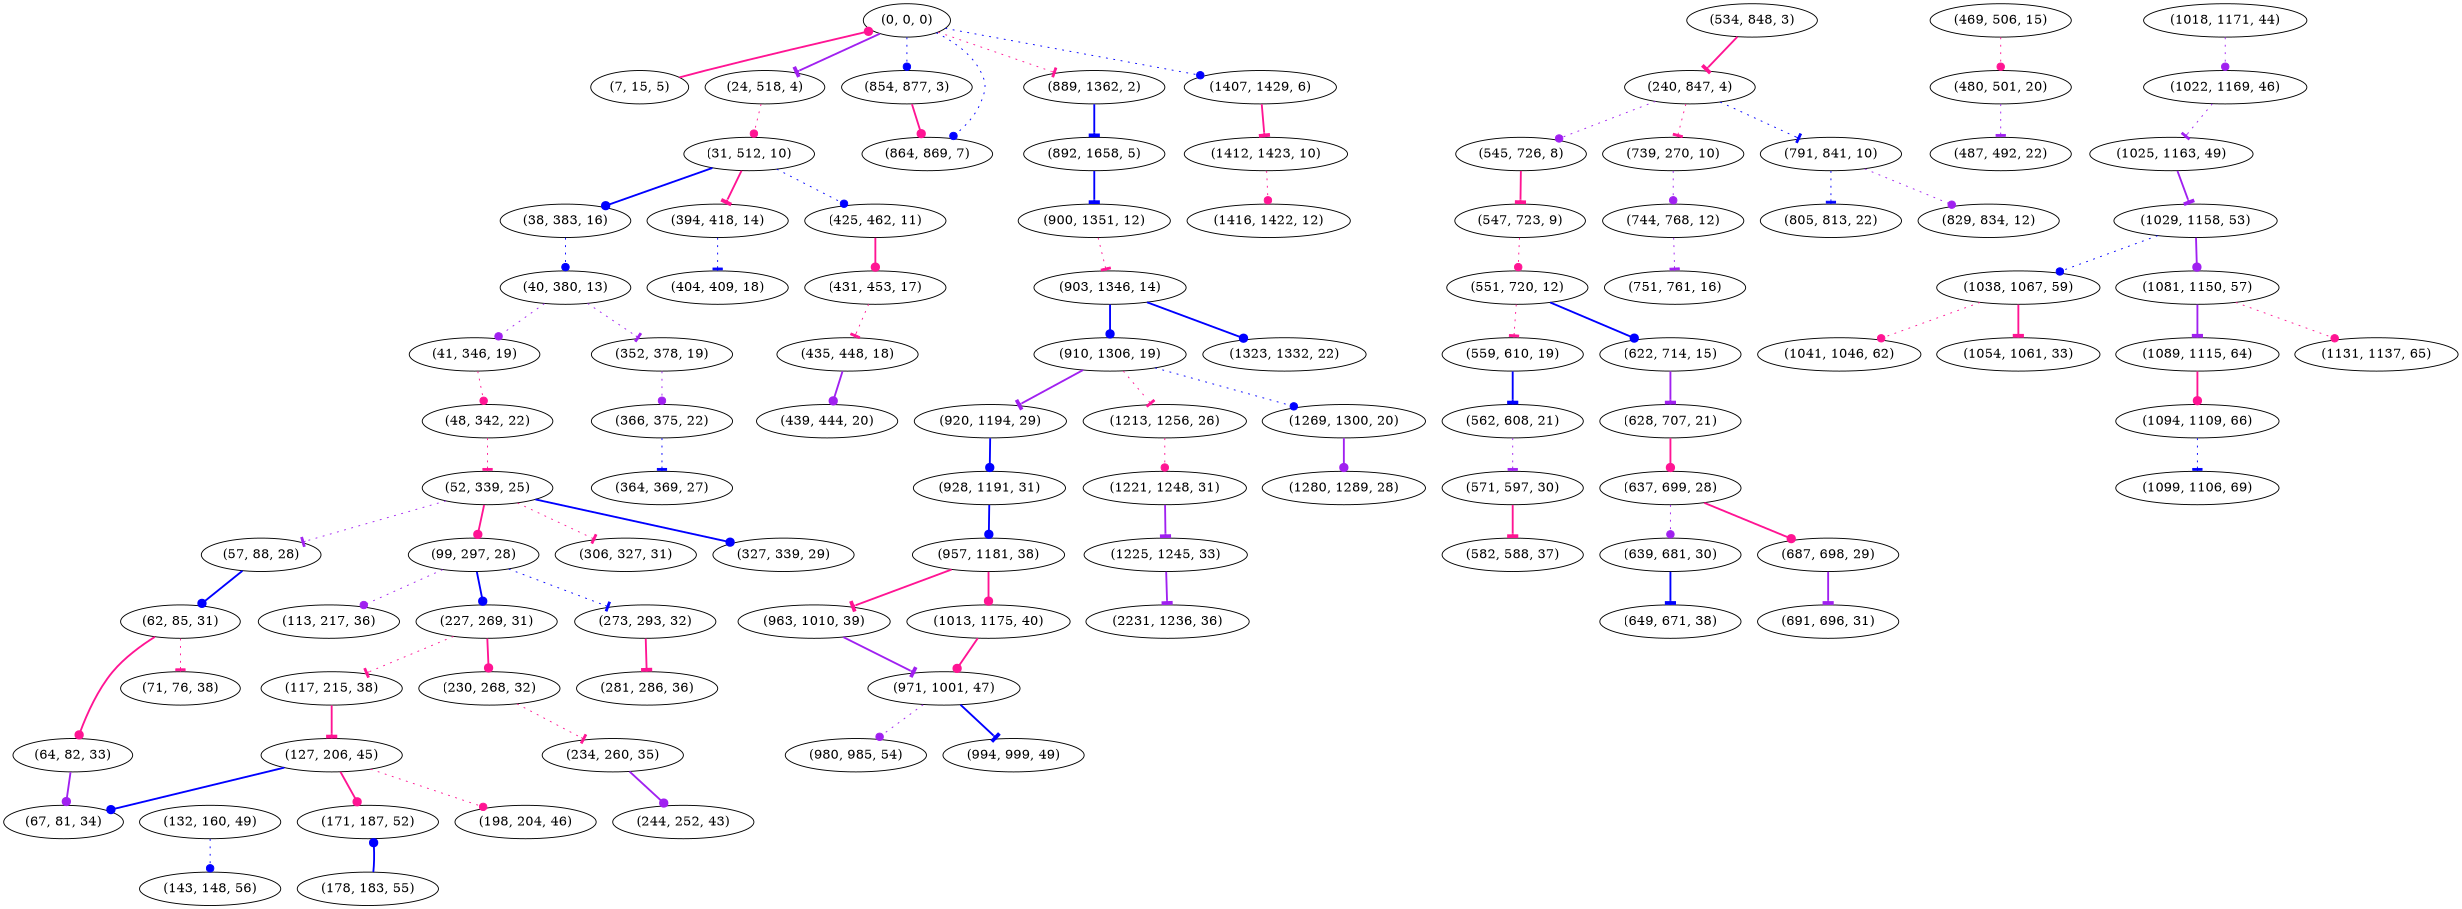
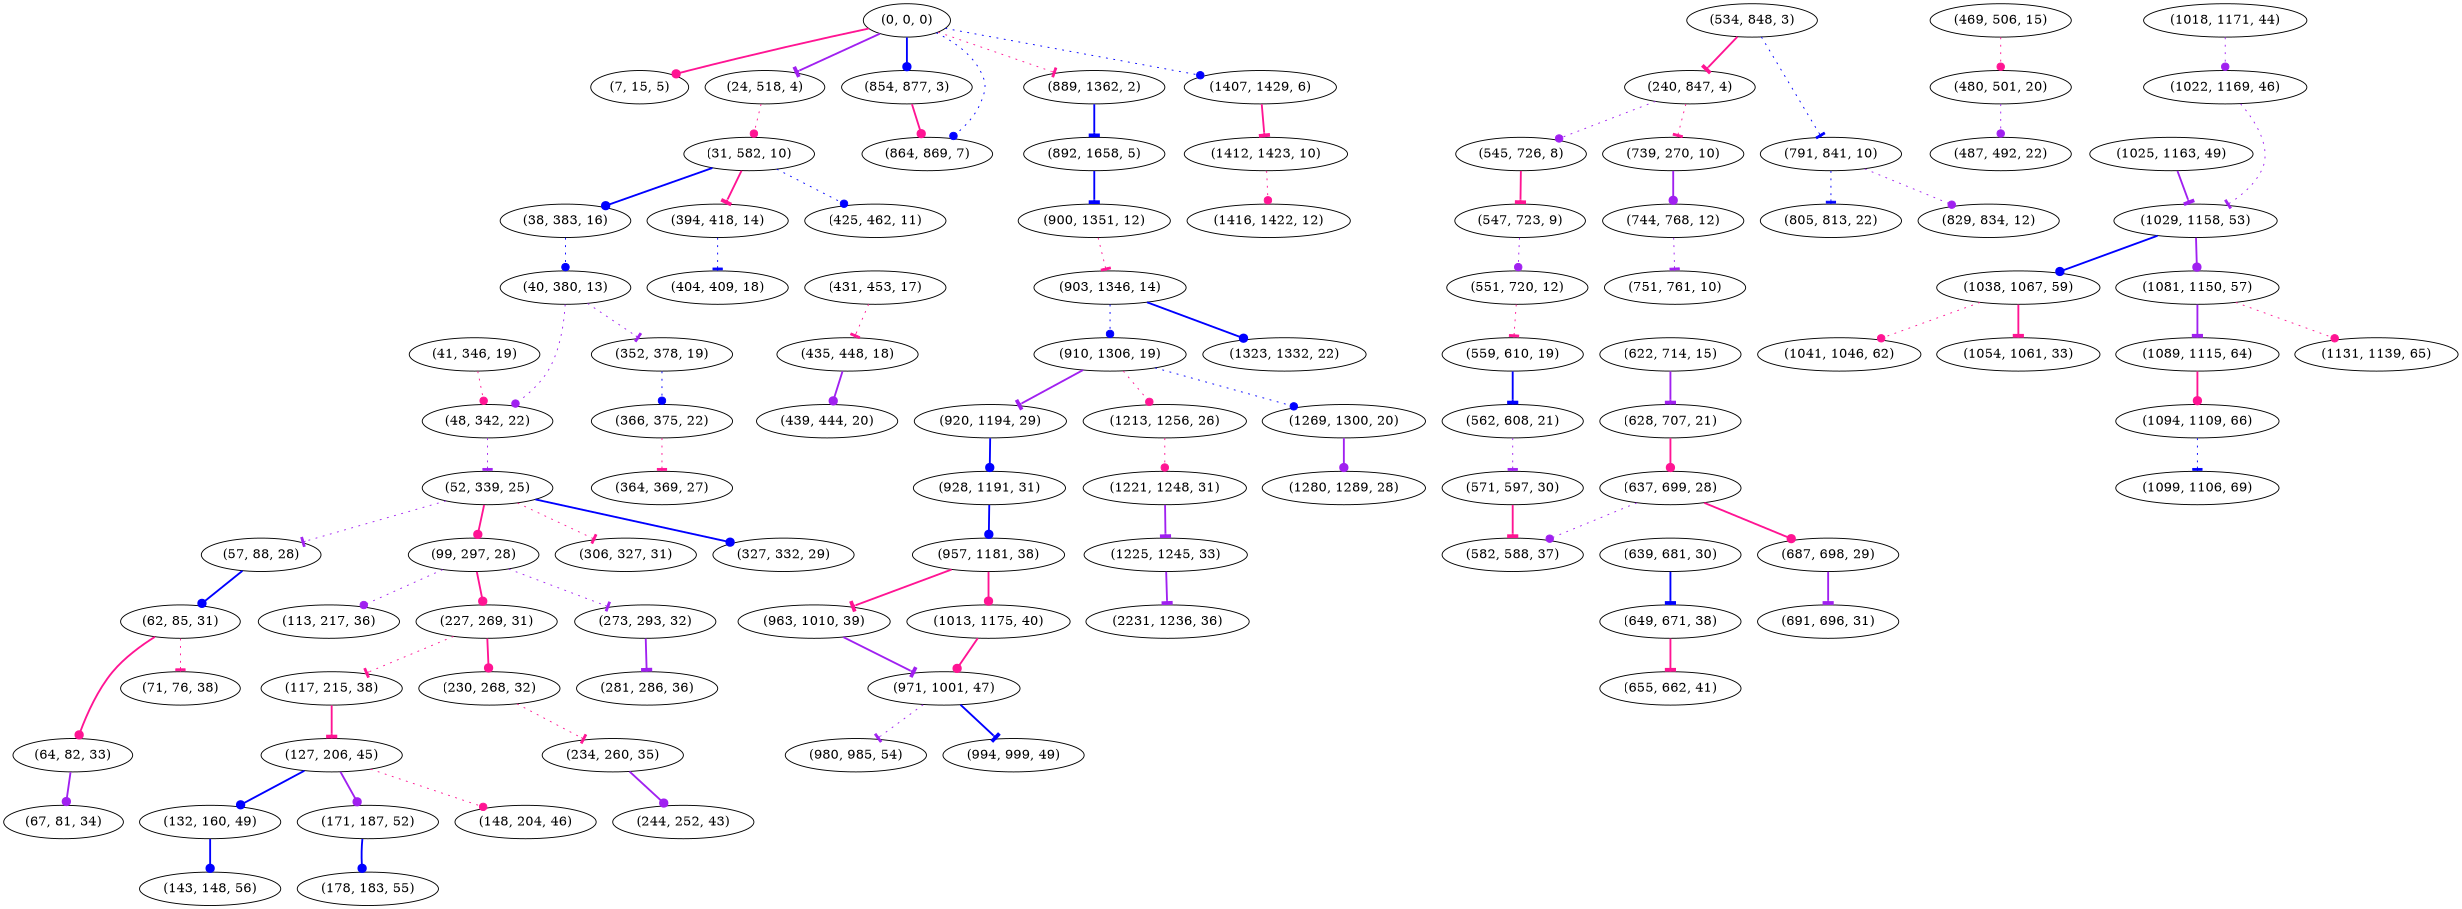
edge "(0, 0, 0)" -> "(854, 877, 3)": style dotted -> bold
edge "(7, 15, 5)" -> "(0, 0, 0)": reversed
edge "(480, 501, 20)" -> "(487, 492, 22)": arrowhead tee -> dot
edge "(1022, 1169, 46)" -> "(1025, 1163, 49)": now "(1022, 1169, 46)" -> "(1029, 1158, 53)"
edge "(240, 847, 4)" -> "(791, 841, 10)": now "(534, 848, 3)" -> "(791, 841, 10)"
node "(31, 512, 10)": label "(31, 512, 10)" -> "(31, 582, 10)"
edge "(739, 270, 10)" -> "(744, 768, 12)": style dotted -> bold
edge "(425, 462, 11)" -> "(431, 453, 17)": removed
edge "(547, 723, 9)" -> "(551, 720, 12)": color deeppink -> purple
edge "(1029, 1158, 53)" -> "(1038, 1067, 59)": style dotted -> bold
node "(751, 761, 16)": label "(751, 761, 16)" -> "(751, 761, 10)"
edge "(903, 1346, 14)" -> "(910, 1306, 19)": style bold -> dotted
edge "(40, 380, 13)" -> "(41, 346, 19)": now "(40, 380, 13)" -> "(48, 342, 22)"
edge "(551, 720, 12)" -> "(622, 714, 15)": removed
node "(1131, 1137, 65)": label "(1131, 1137, 65)" -> "(1131, 1139, 65)"
edge "(352, 378, 19)" -> "(366, 375, 22)": color purple -> blue
edge "(910, 1306, 19)" -> "(1213, 1256, 26)": arrowhead tee -> dot
edge "(48, 342, 22)" -> "(52, 339, 25)": color deeppink -> purple
edge "(366, 375, 22)" -> "(364, 369, 27)": color blue -> deeppink
edge "(637, 699, 28)" -> "(639, 681, 30)": now "(637, 699, 28)" -> "(582, 588, 37)"
node "(327, 339, 29)": label "(327, 339, 29)" -> "(327, 332, 29)"
edge "(99, 297, 28)" -> "(227, 269, 31)": color blue -> deeppink
edge "(99, 297, 28)" -> "(273, 293, 32)": color blue -> purple
edge "(273, 293, 32)" -> "(281, 286, 36)": color deeppink -> purple
node "(655, 662, 41)": added
edge "(971, 1001, 47)" -> "(980, 985, 54)": arrowhead dot -> tee
edge "(127, 206, 45)" -> "(171, 187, 52)": color deeppink -> purple
edge "(127, 206, 45)" -> "(67, 81, 34)": now "(127, 206, 45)" -> "(132, 160, 49)"
node "(198, 204, 46)": label "(198, 204, 46)" -> "(148, 204, 46)"
edge "(132, 160, 49)" -> "(143, 148, 56)": style dotted -> bold
edge "(178, 183, 55)" -> "(171, 187, 52)": reversed
